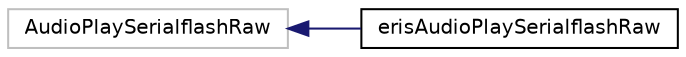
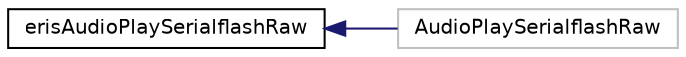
edge "erisAudioPlaySerialflashRaw" -> "AudioPlaySerialflashRaw": reversed
